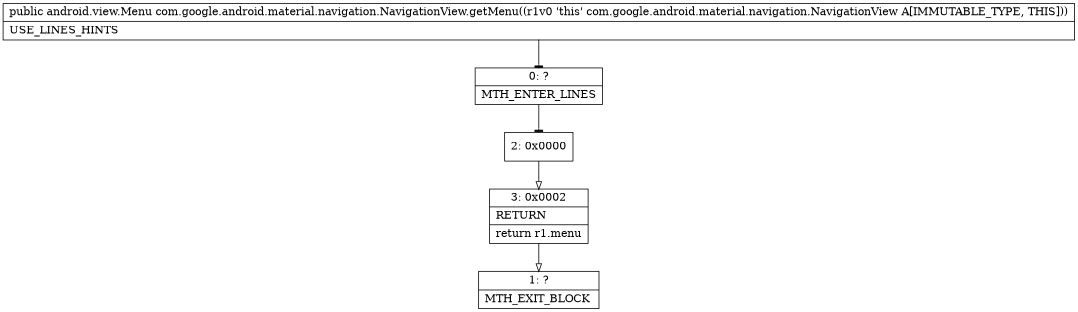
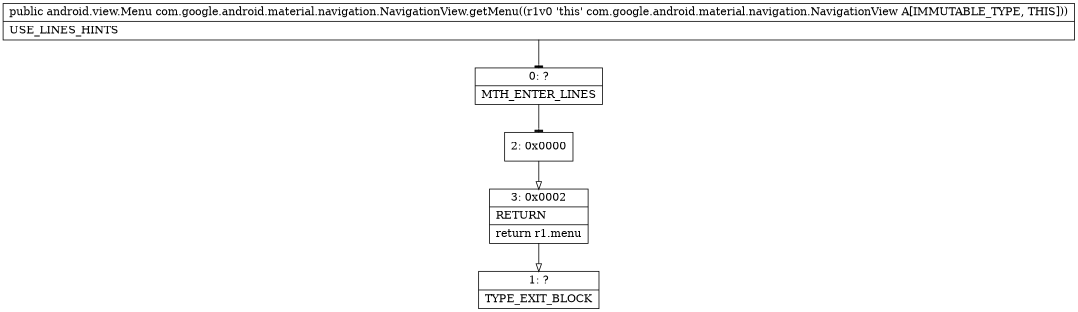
node "1: ?": text "MTH_EXIT_BLOCK" -> "TYPE_EXIT_BLOCK"
